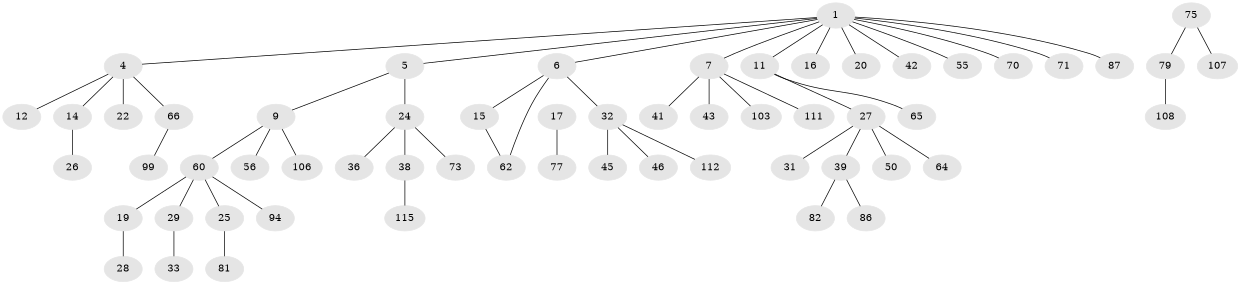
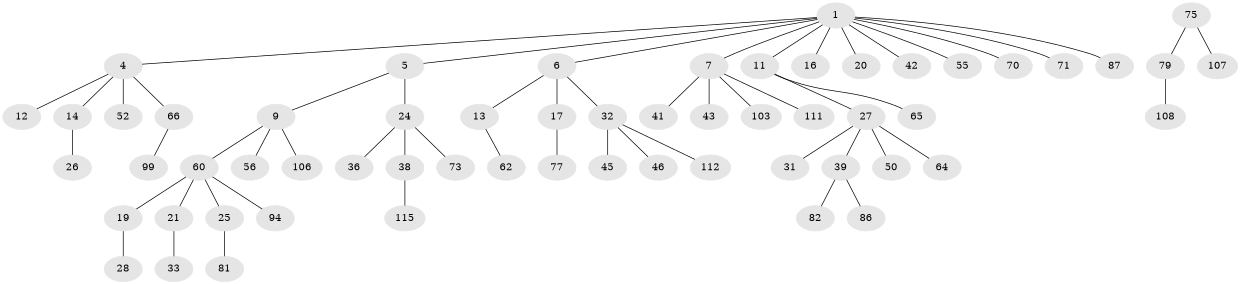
edge "6" -- "62": now "6" -- "17"
node "22": label "22" -> "52"
node "15": label "15" -> "13"
node "29": label "29" -> "21"
